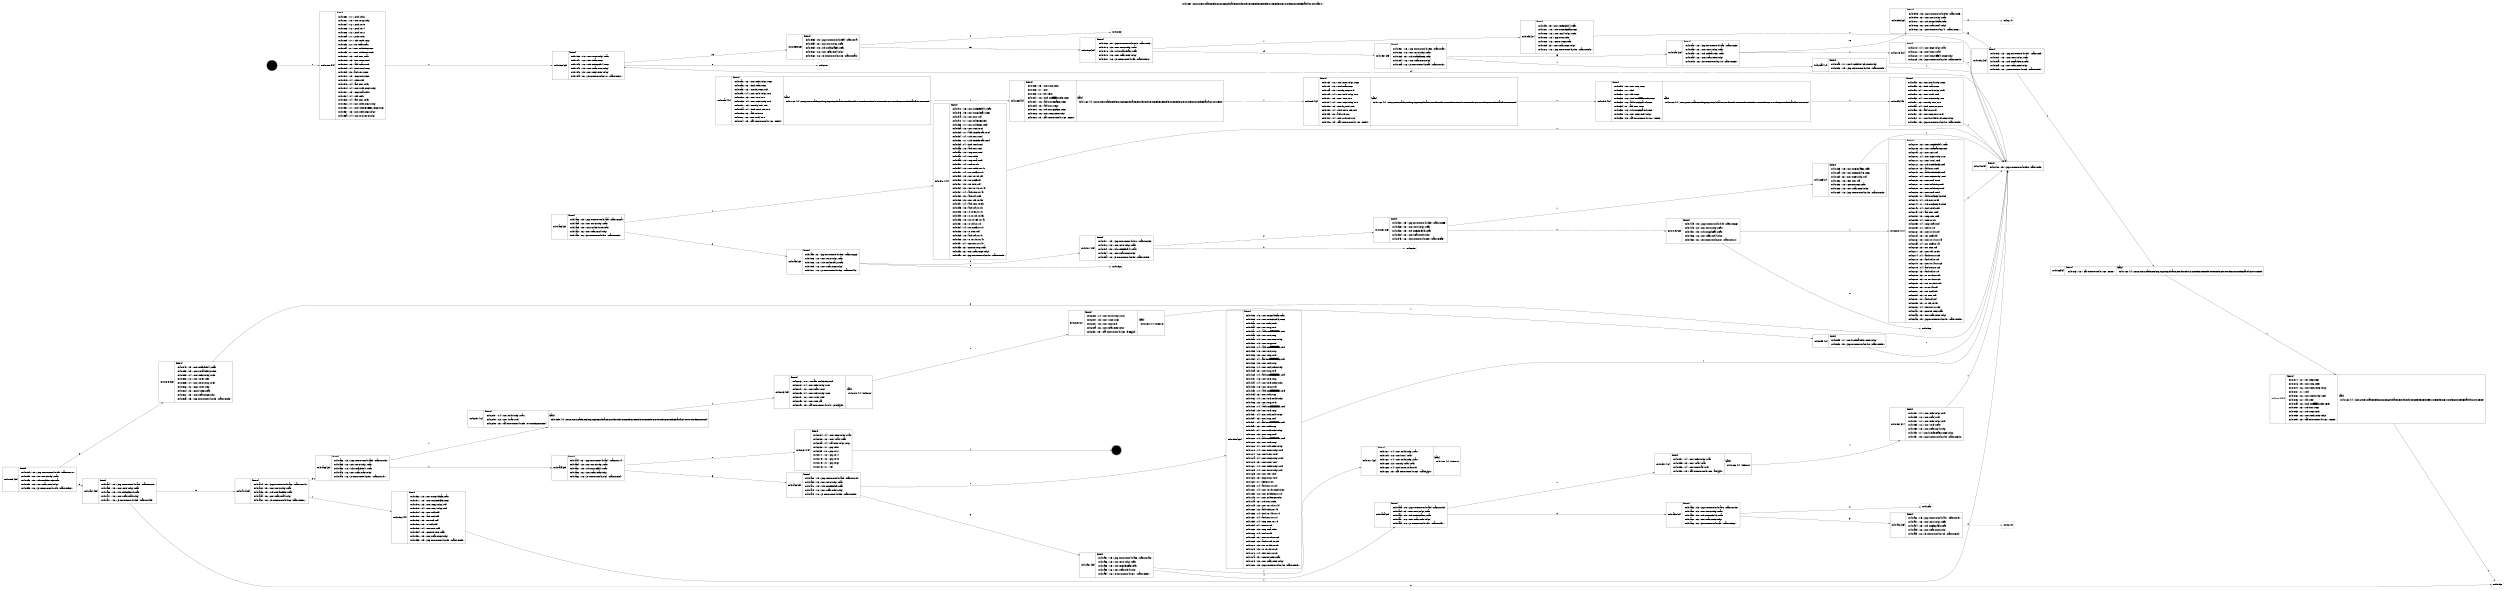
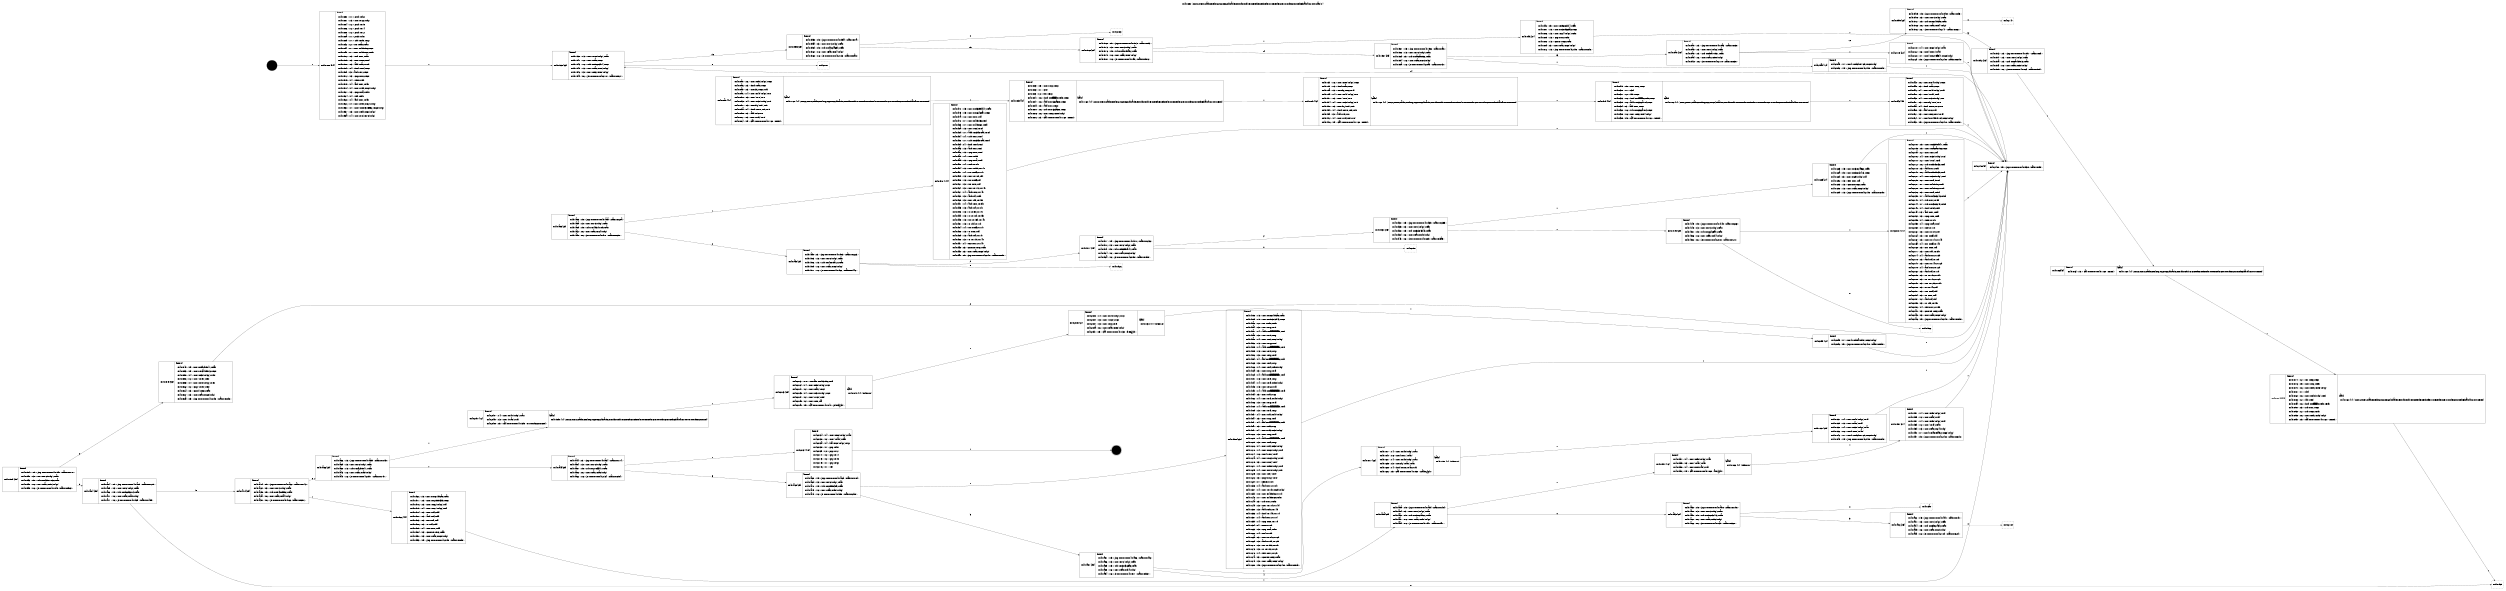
node "0x401e31 [29]": added
